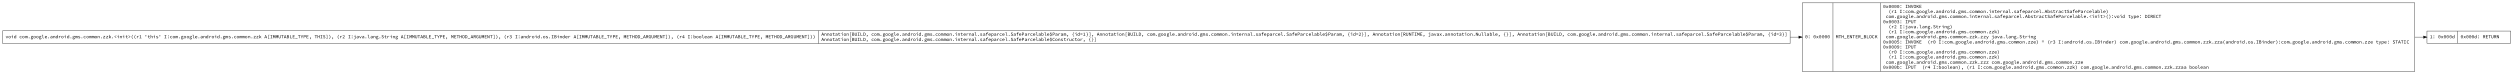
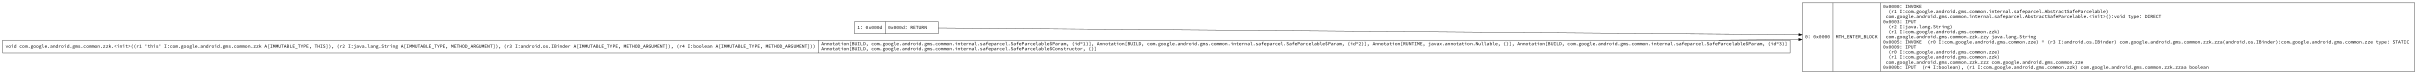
edge "0: 0x0000" -> "1: 0x000d": reversed
